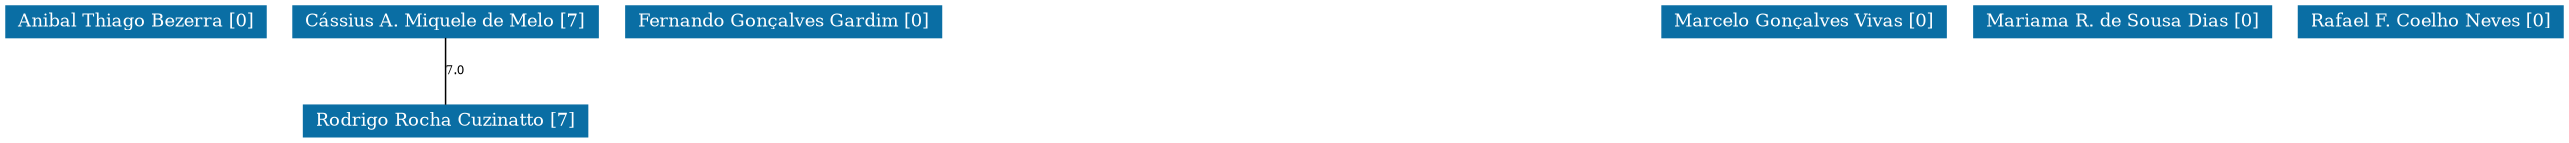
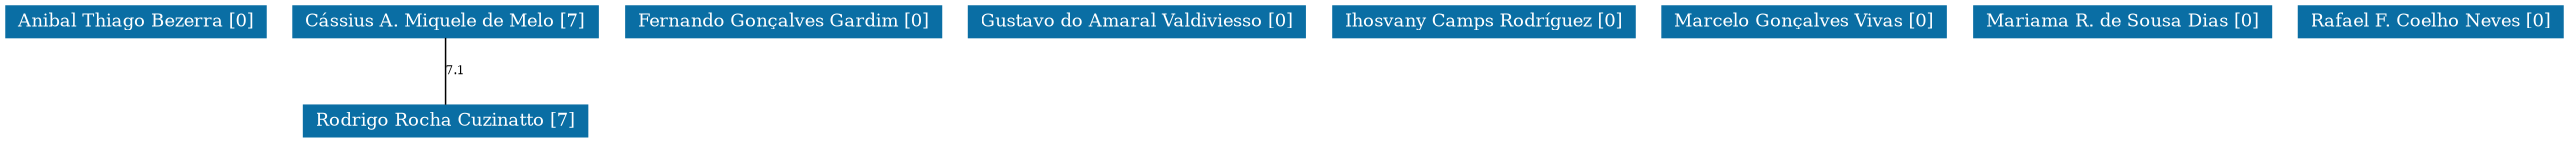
node "Gustavo do Amaral Valdiviesso [0]": added
node "Ihosvany Camps Rodríguez [0]": added
edge "Cássius A. Miquele de Melo [7]" -- "Rodrigo Rocha Cuzinatto [7]": label "7.0" -> "7.1"
